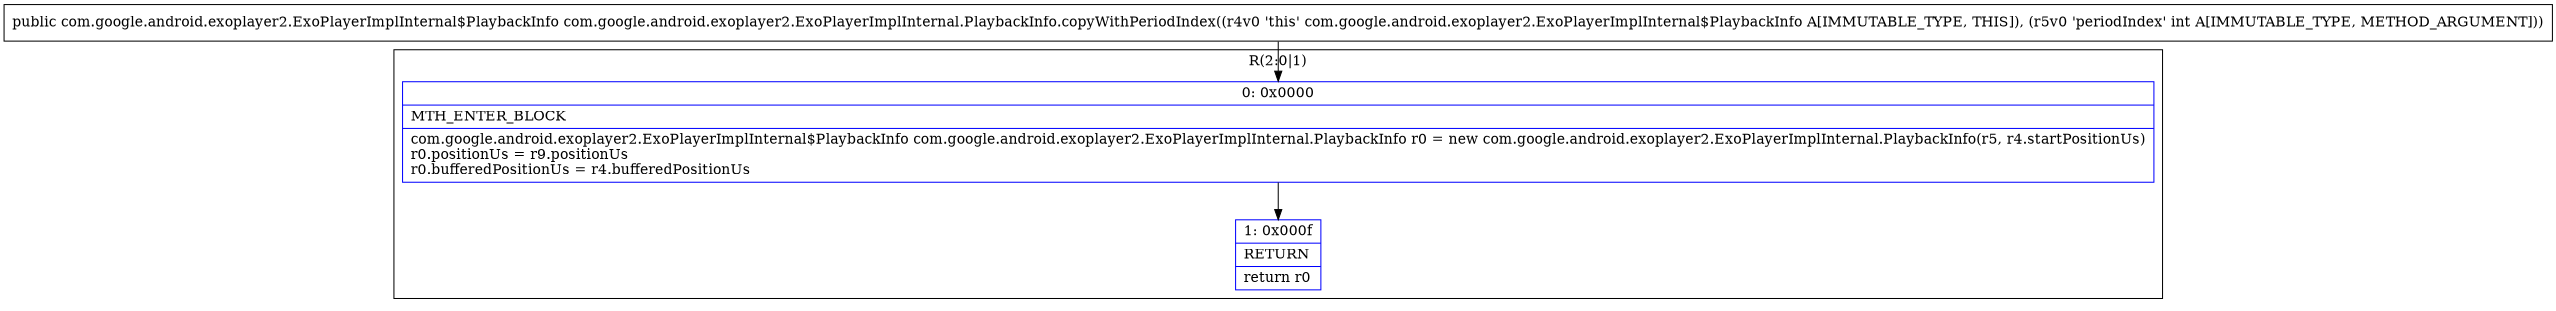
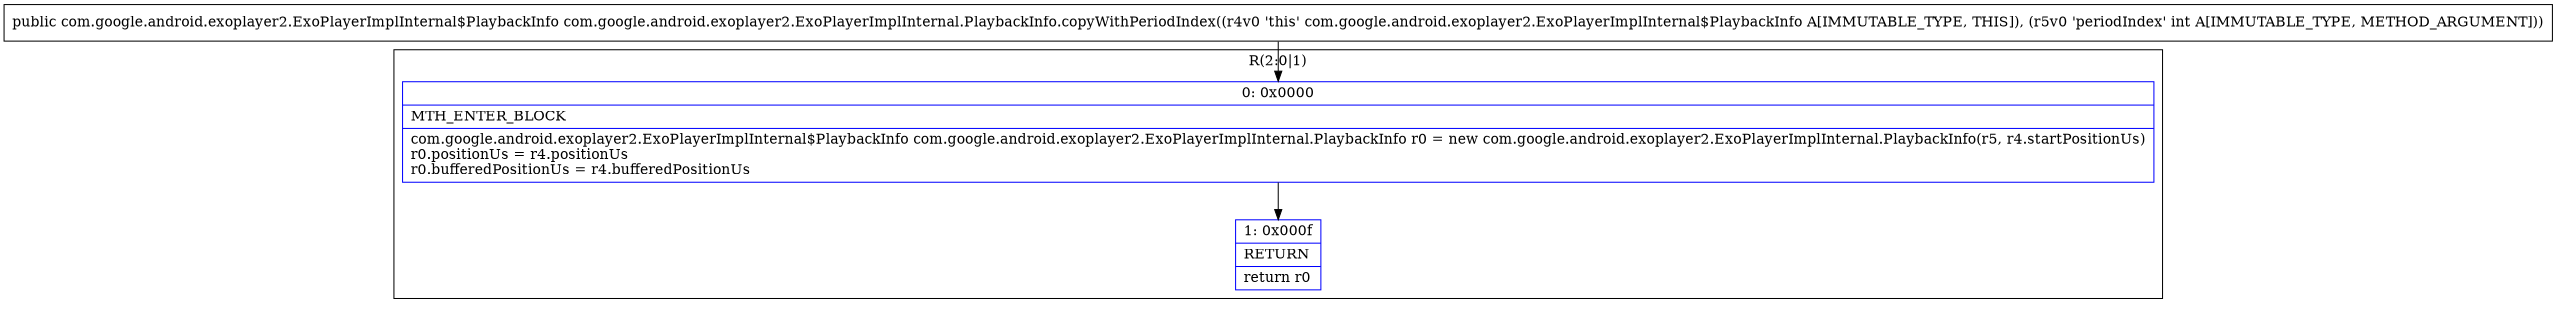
node "0: 0x0000": text "r0.positionUs = r9.positionUs" -> "r0.positionUs = r4.positionUs"
